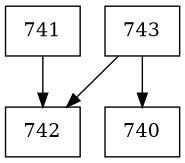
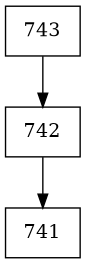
edge "741" -> "742": reversed
node "740": removed
